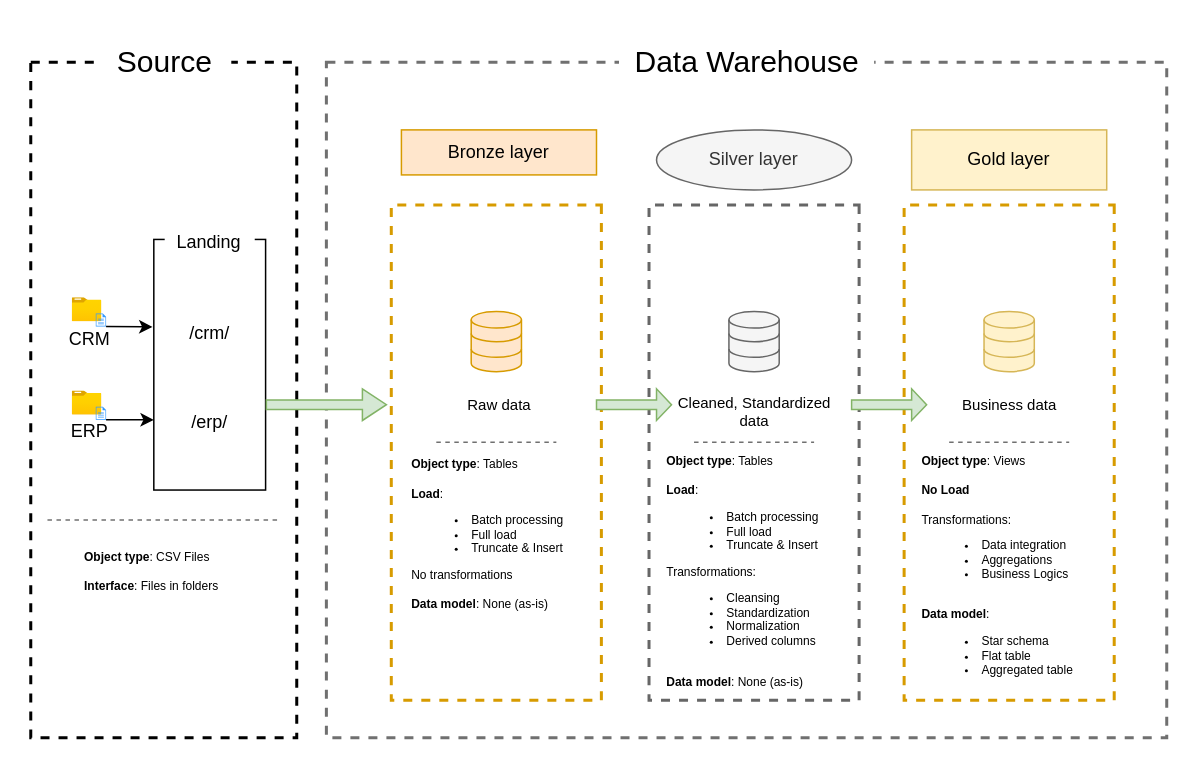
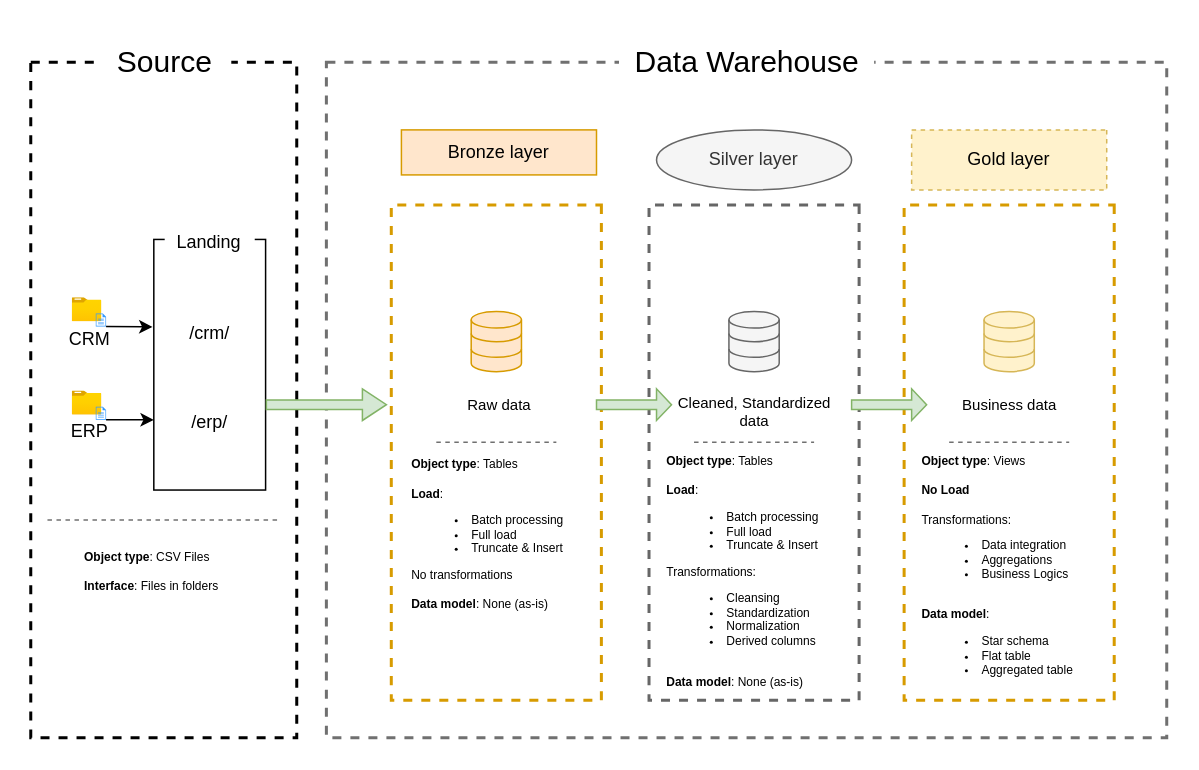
node "Gold layer": style solid -> dashed
